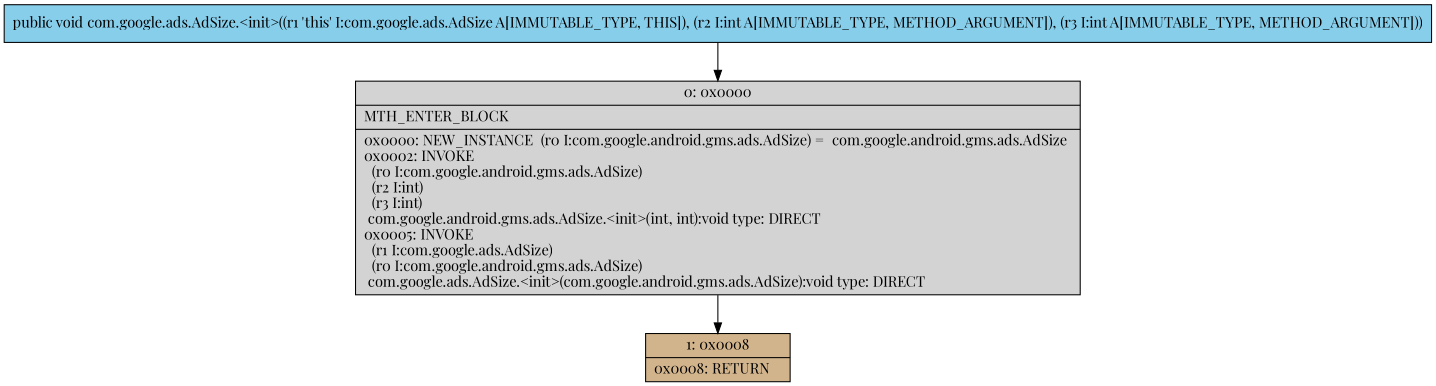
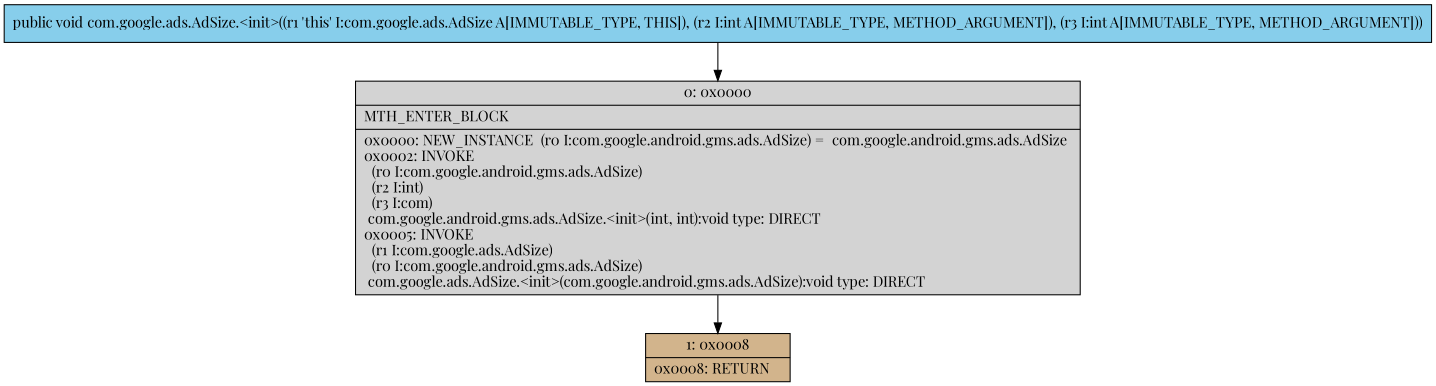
node "0: 0x0000": text "(r3 I:int)" -> "(r3 I:com)"
